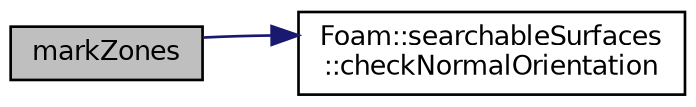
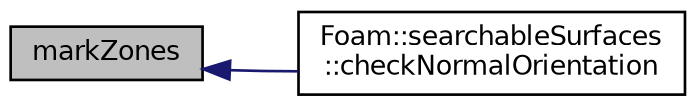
edge "markZones" -> "Foam::searchableSurfaces ::checkNormalOrientation": reversed
